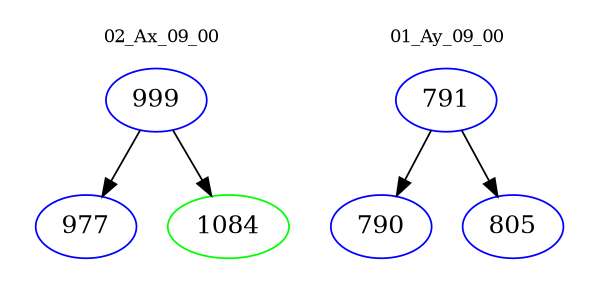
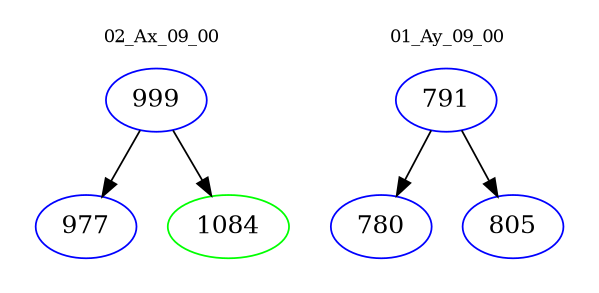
node "790": label "790" -> "780"
